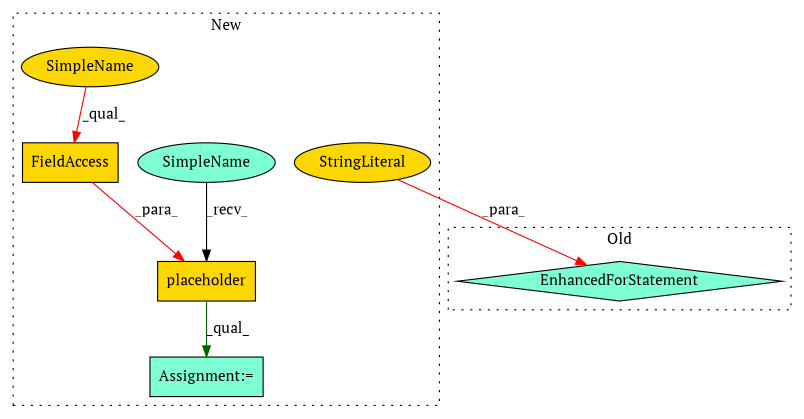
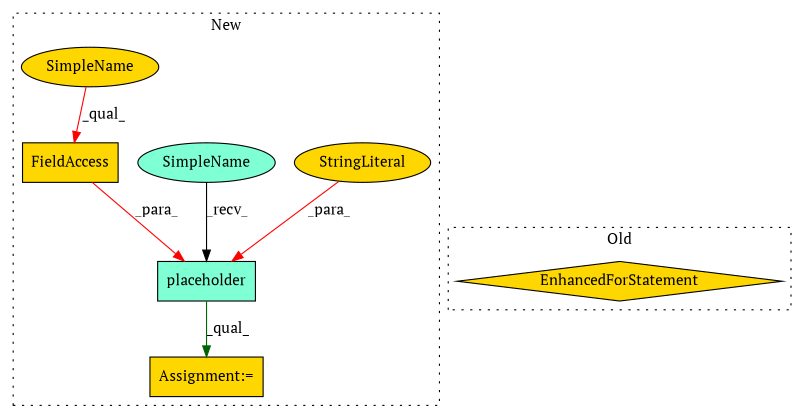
edge "StringLiteral" -> "EnhancedForStatement": now "StringLiteral" -> "placeholder"
node "placeholder": fillcolor gold -> aquamarine
node "EnhancedForStatement": fillcolor aquamarine -> gold
node "Assignment:=": fillcolor aquamarine -> gold
